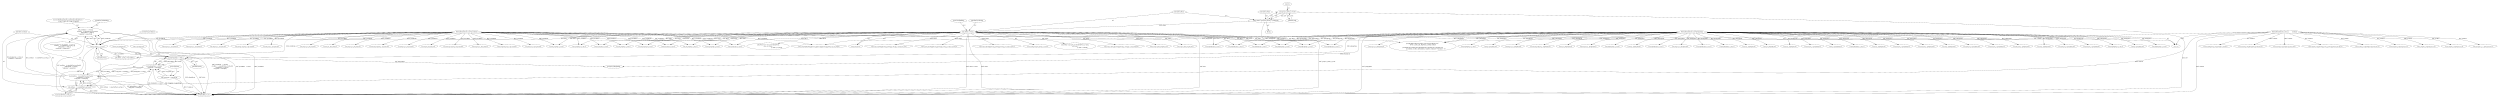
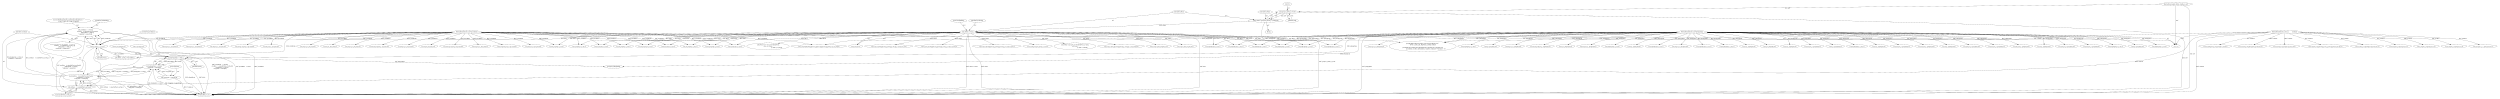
node "(MethodParameterIn,effect_handle_t  self)": added
